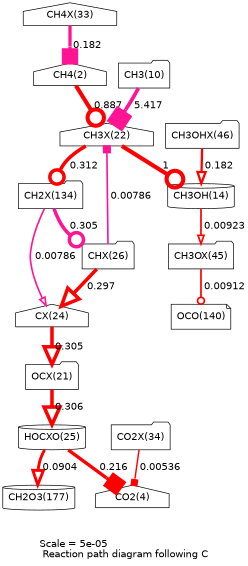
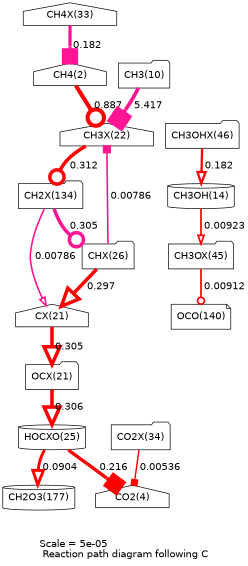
edge "CH3X(22)" -> "CH3OH(14)": removed, label "1"
node "CX(24)": label "CX(24)" -> "CX(21)"
